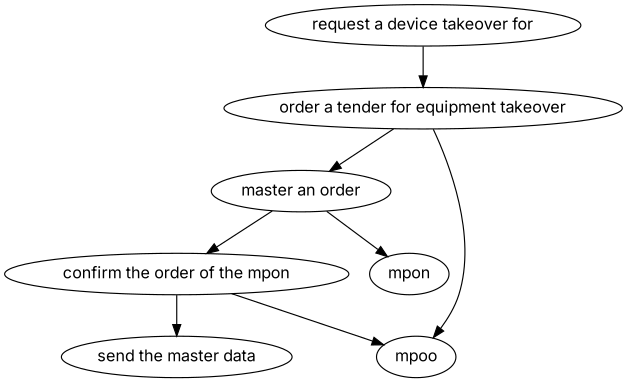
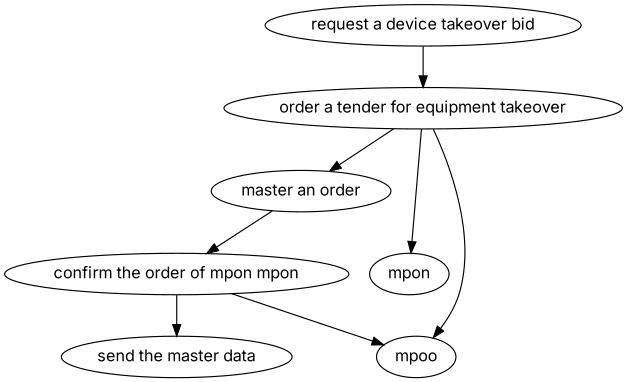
node "request a device takeover for": label "request a device takeover for" -> "request a device takeover bid"
edge "master an order" -> "mpon": now "order a tender for equipment takeover" -> "mpon"
node "confirm the order of the mpon": label "confirm the order of the mpon" -> "confirm the order of mpon mpon"
